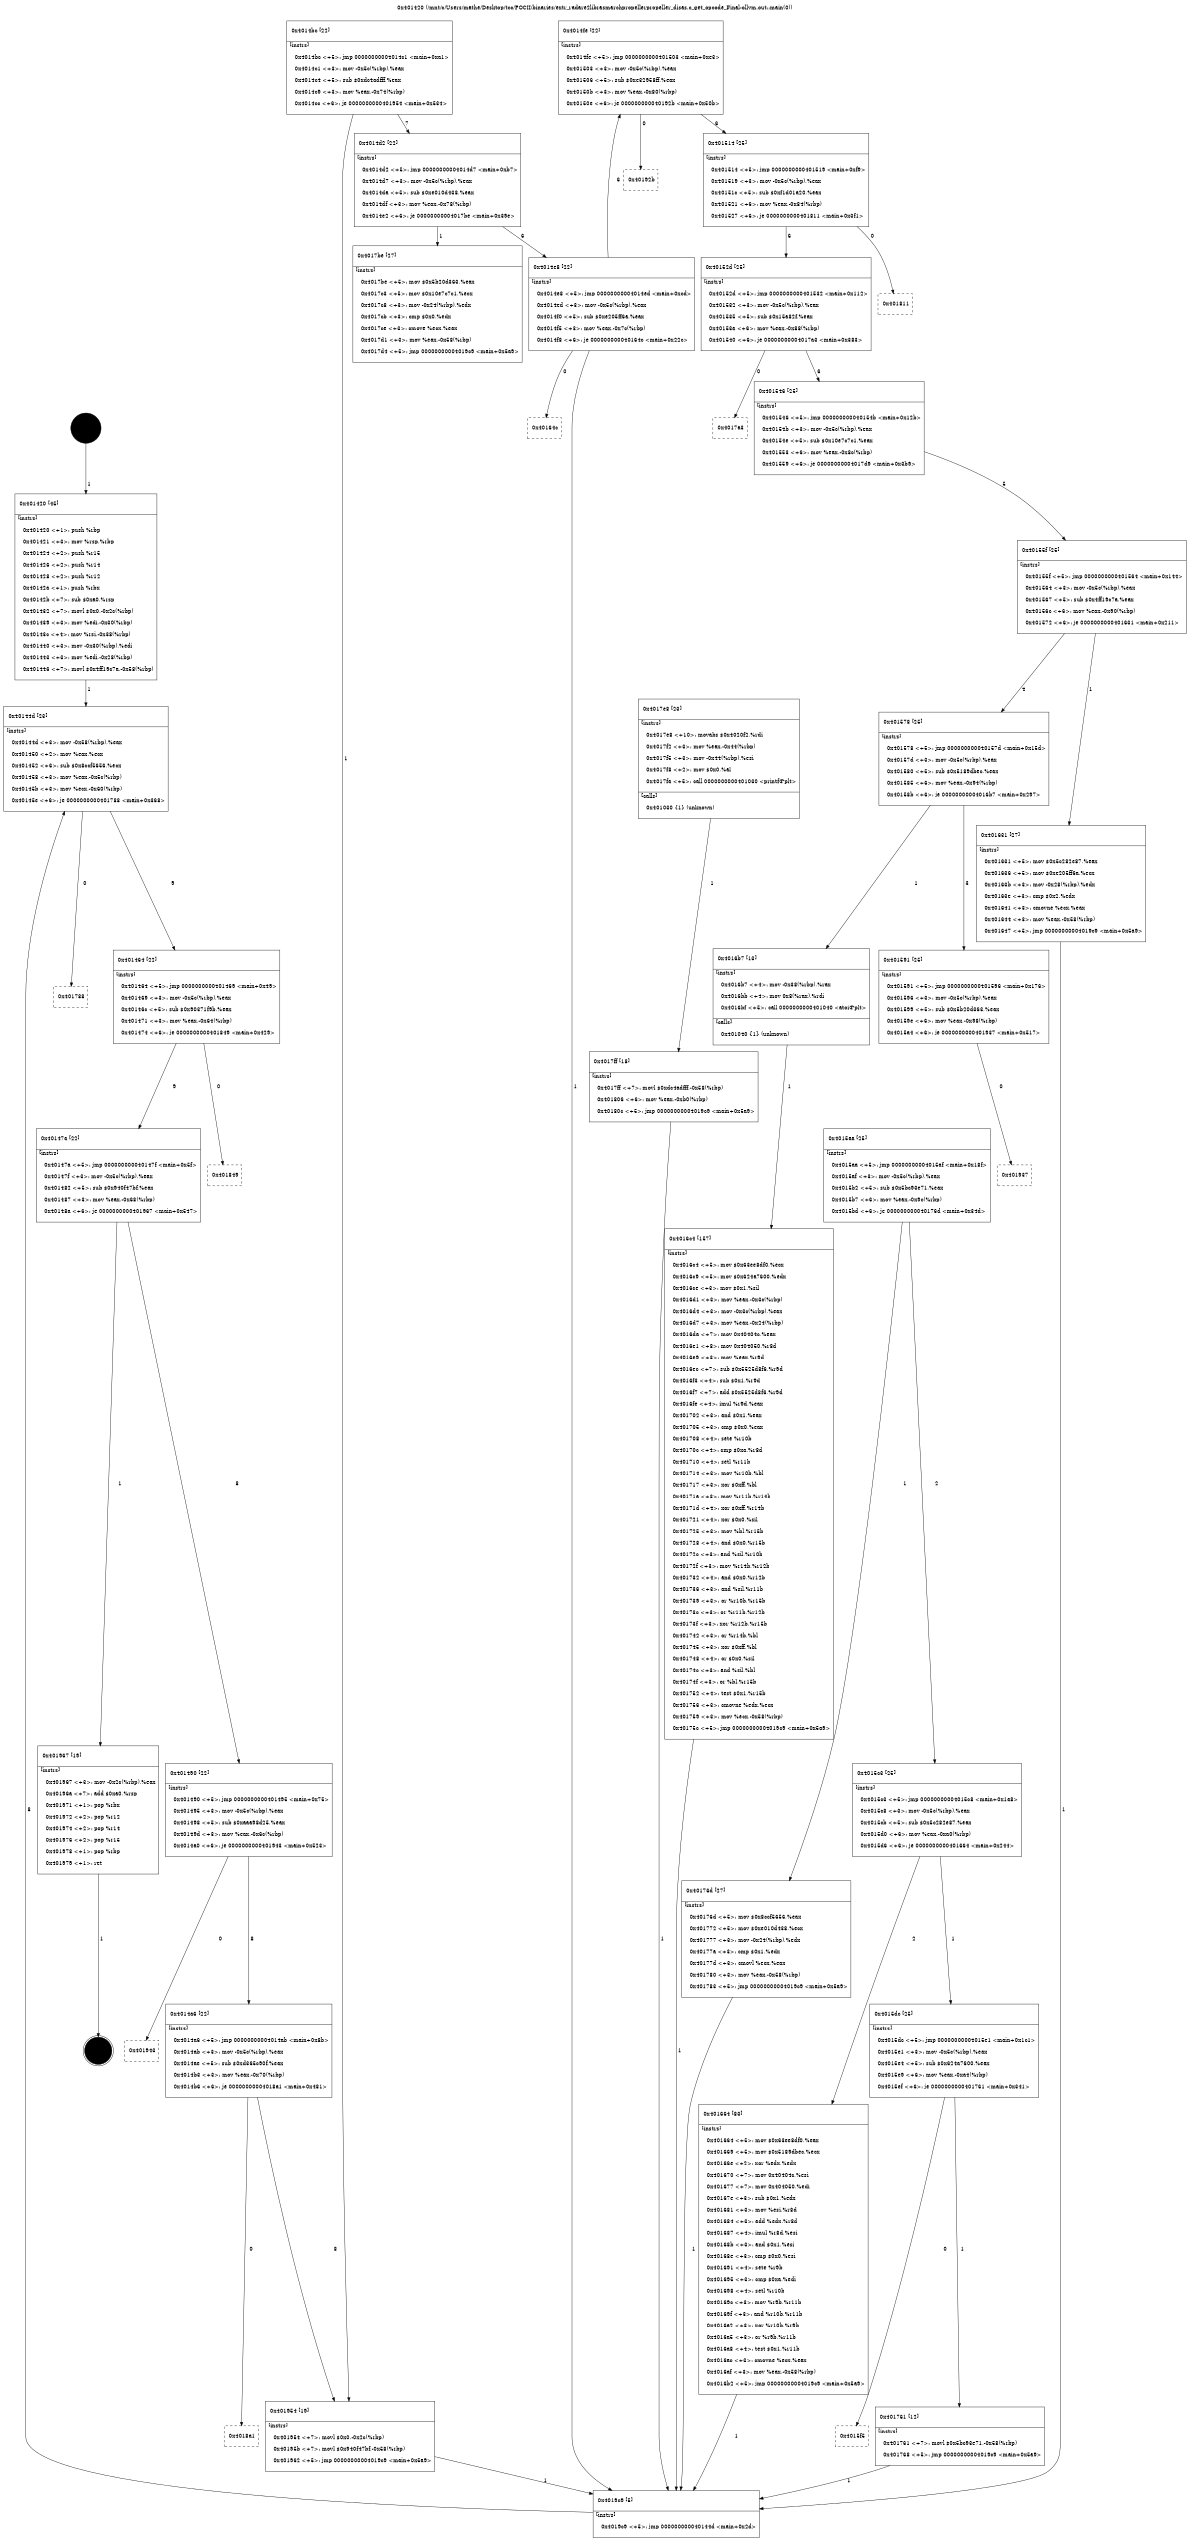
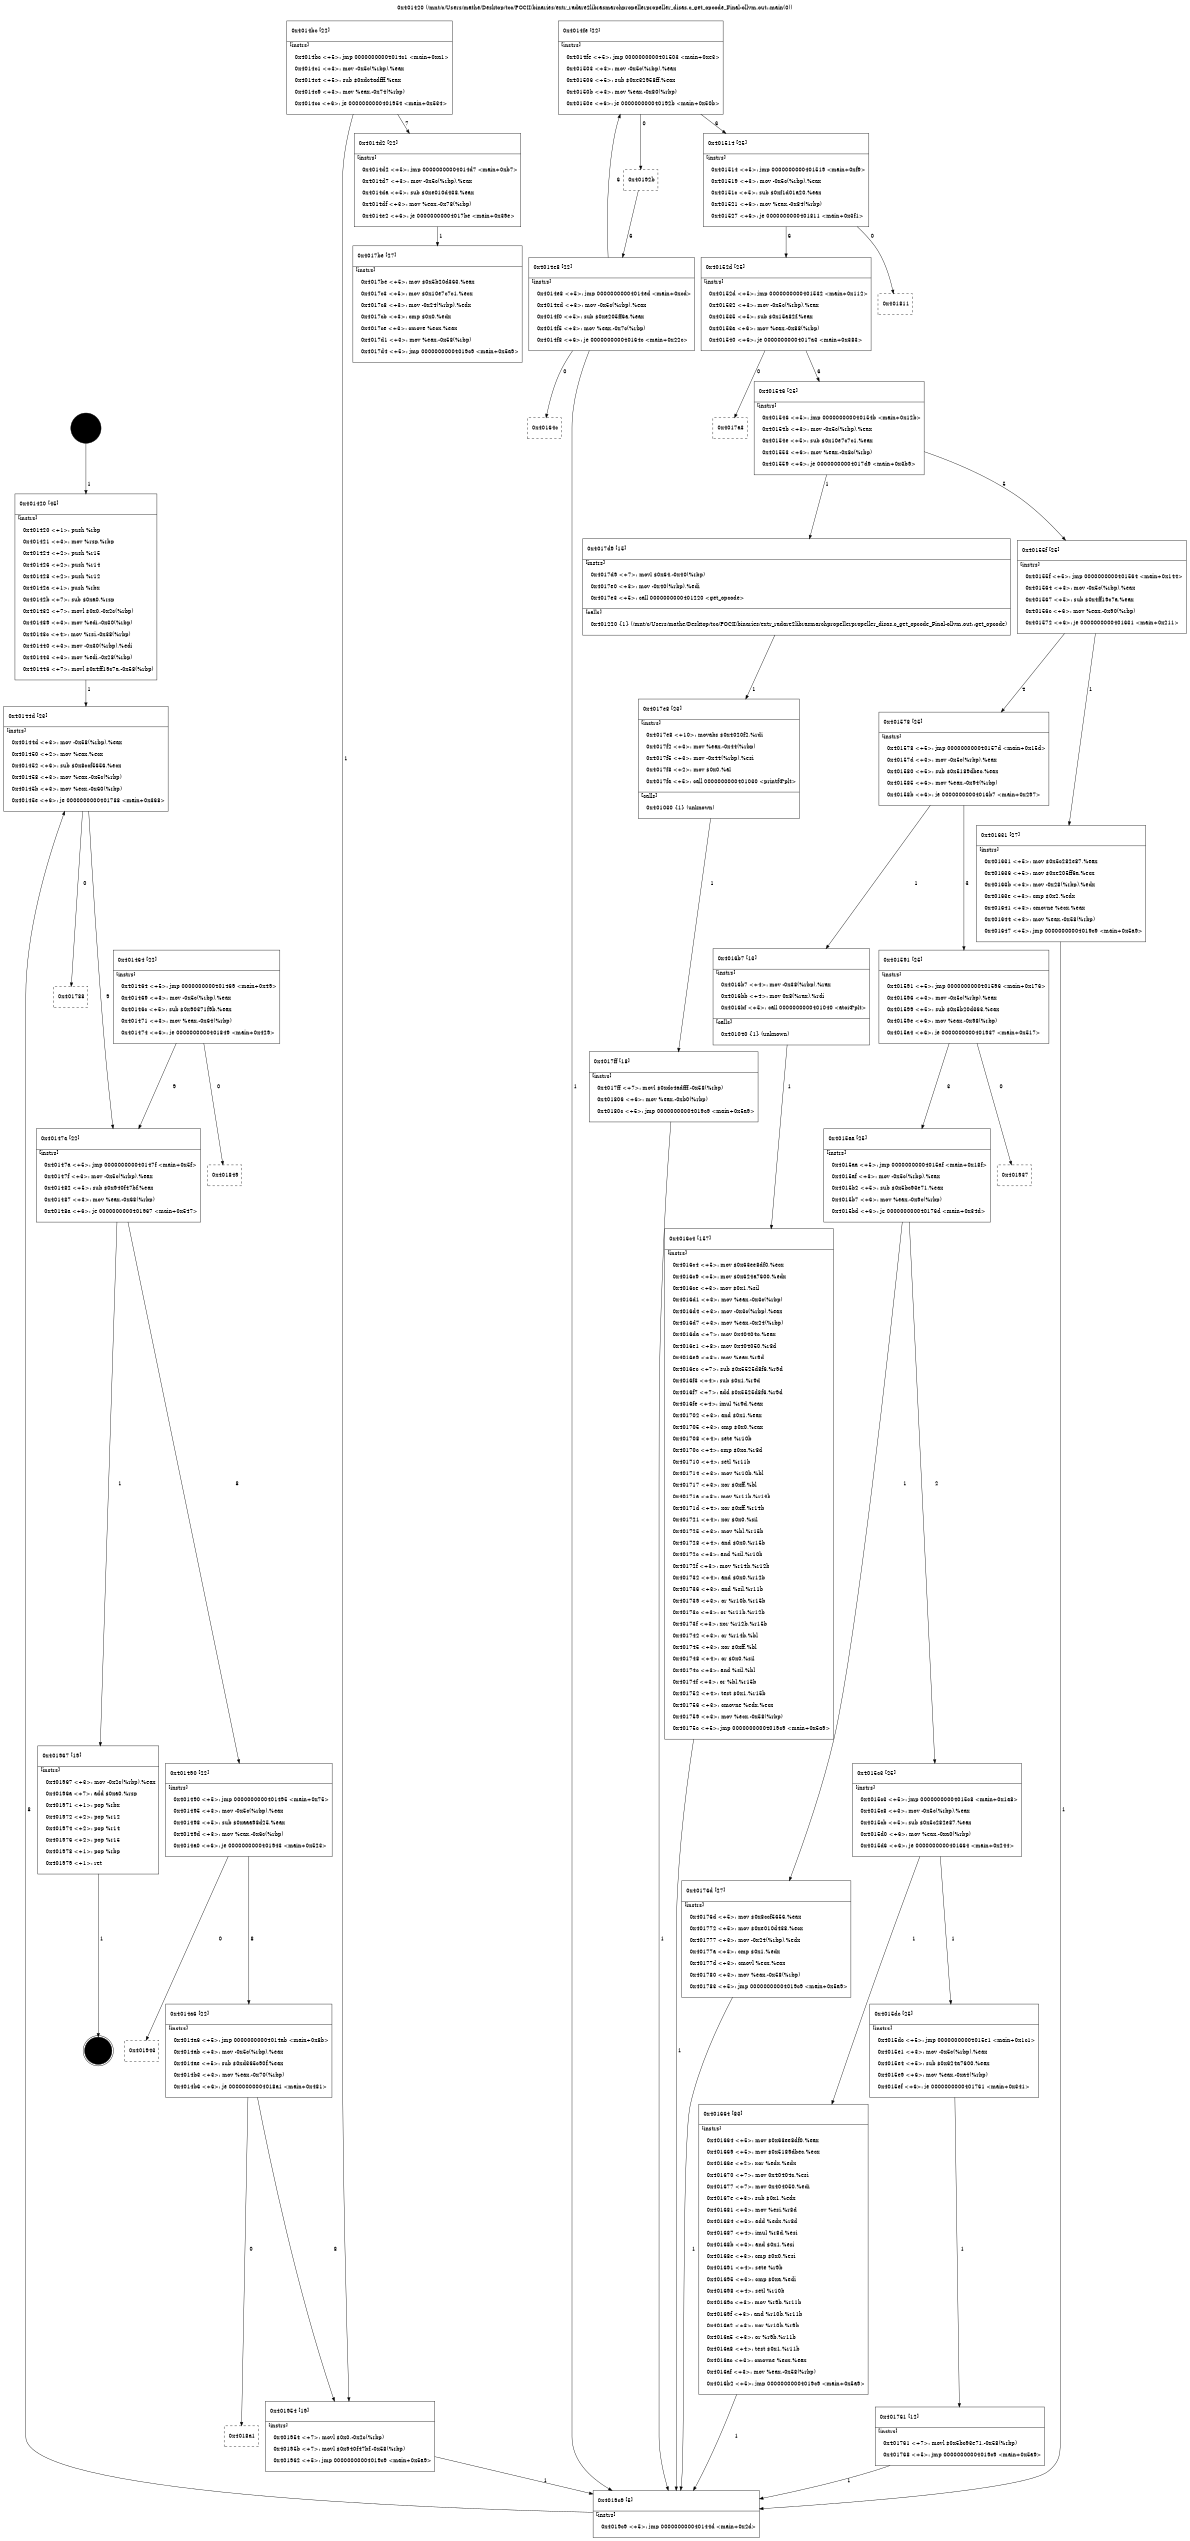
edge "0x4014d2 [22]" -> "0x4014e8 [22]": now "0x40192b" -> "0x4014e8 [22]"
node "0x4017d9 [15]": added
edge "0x40144d [23]" -> "0x401464 [22]": now "0x40144d [23]" -> "0x40147a [22]"
edge "0x401591 [25]" -> "0x4015aa [25]": added, label "3"
edge "0x4015c3 [25]" -> "0x401664 [83]": label " 2" -> " 1"
node "0x4015f5": removed
